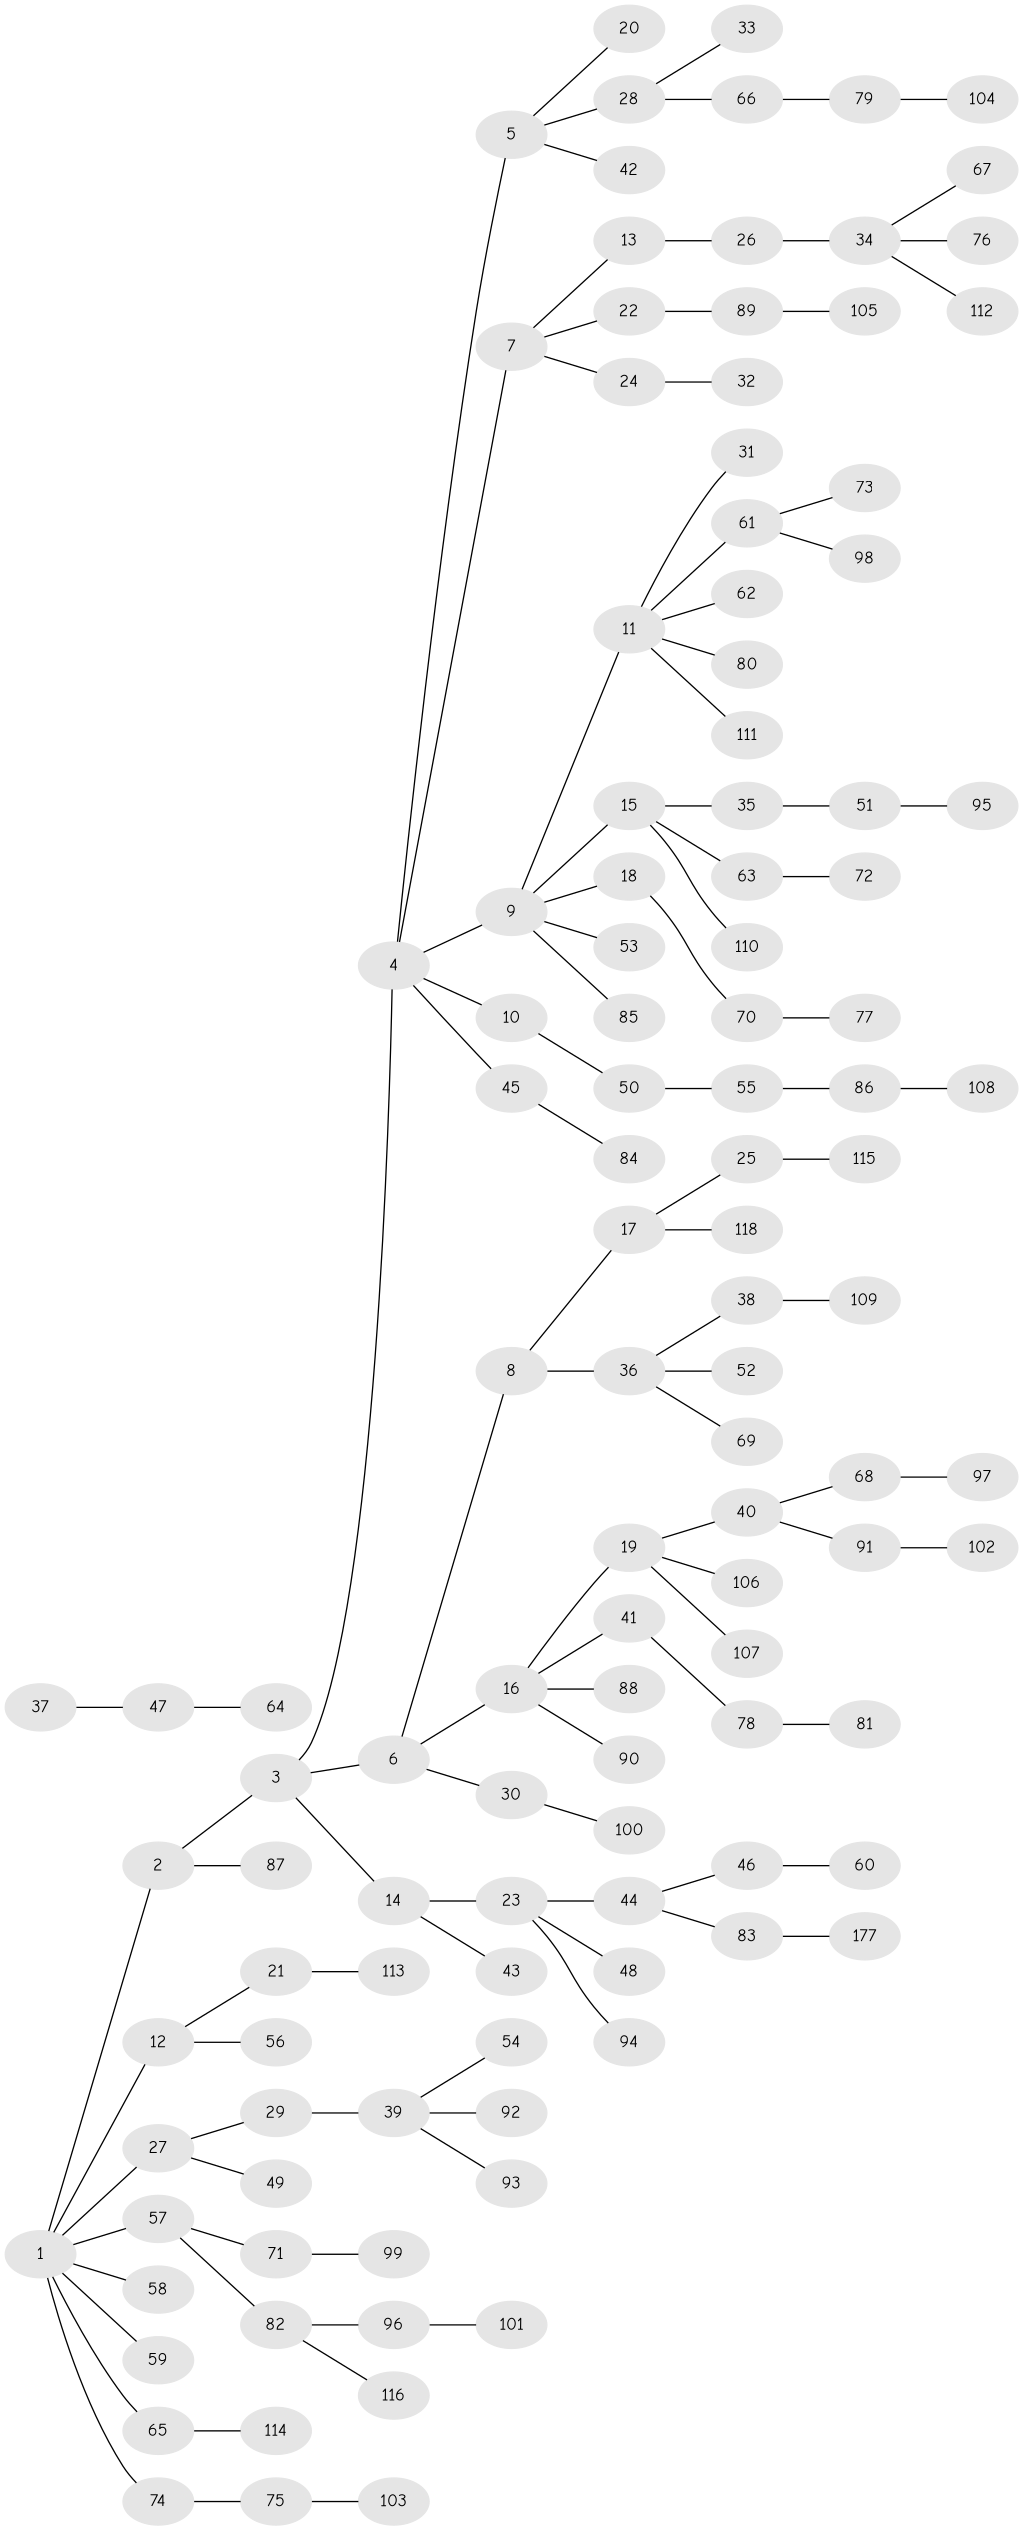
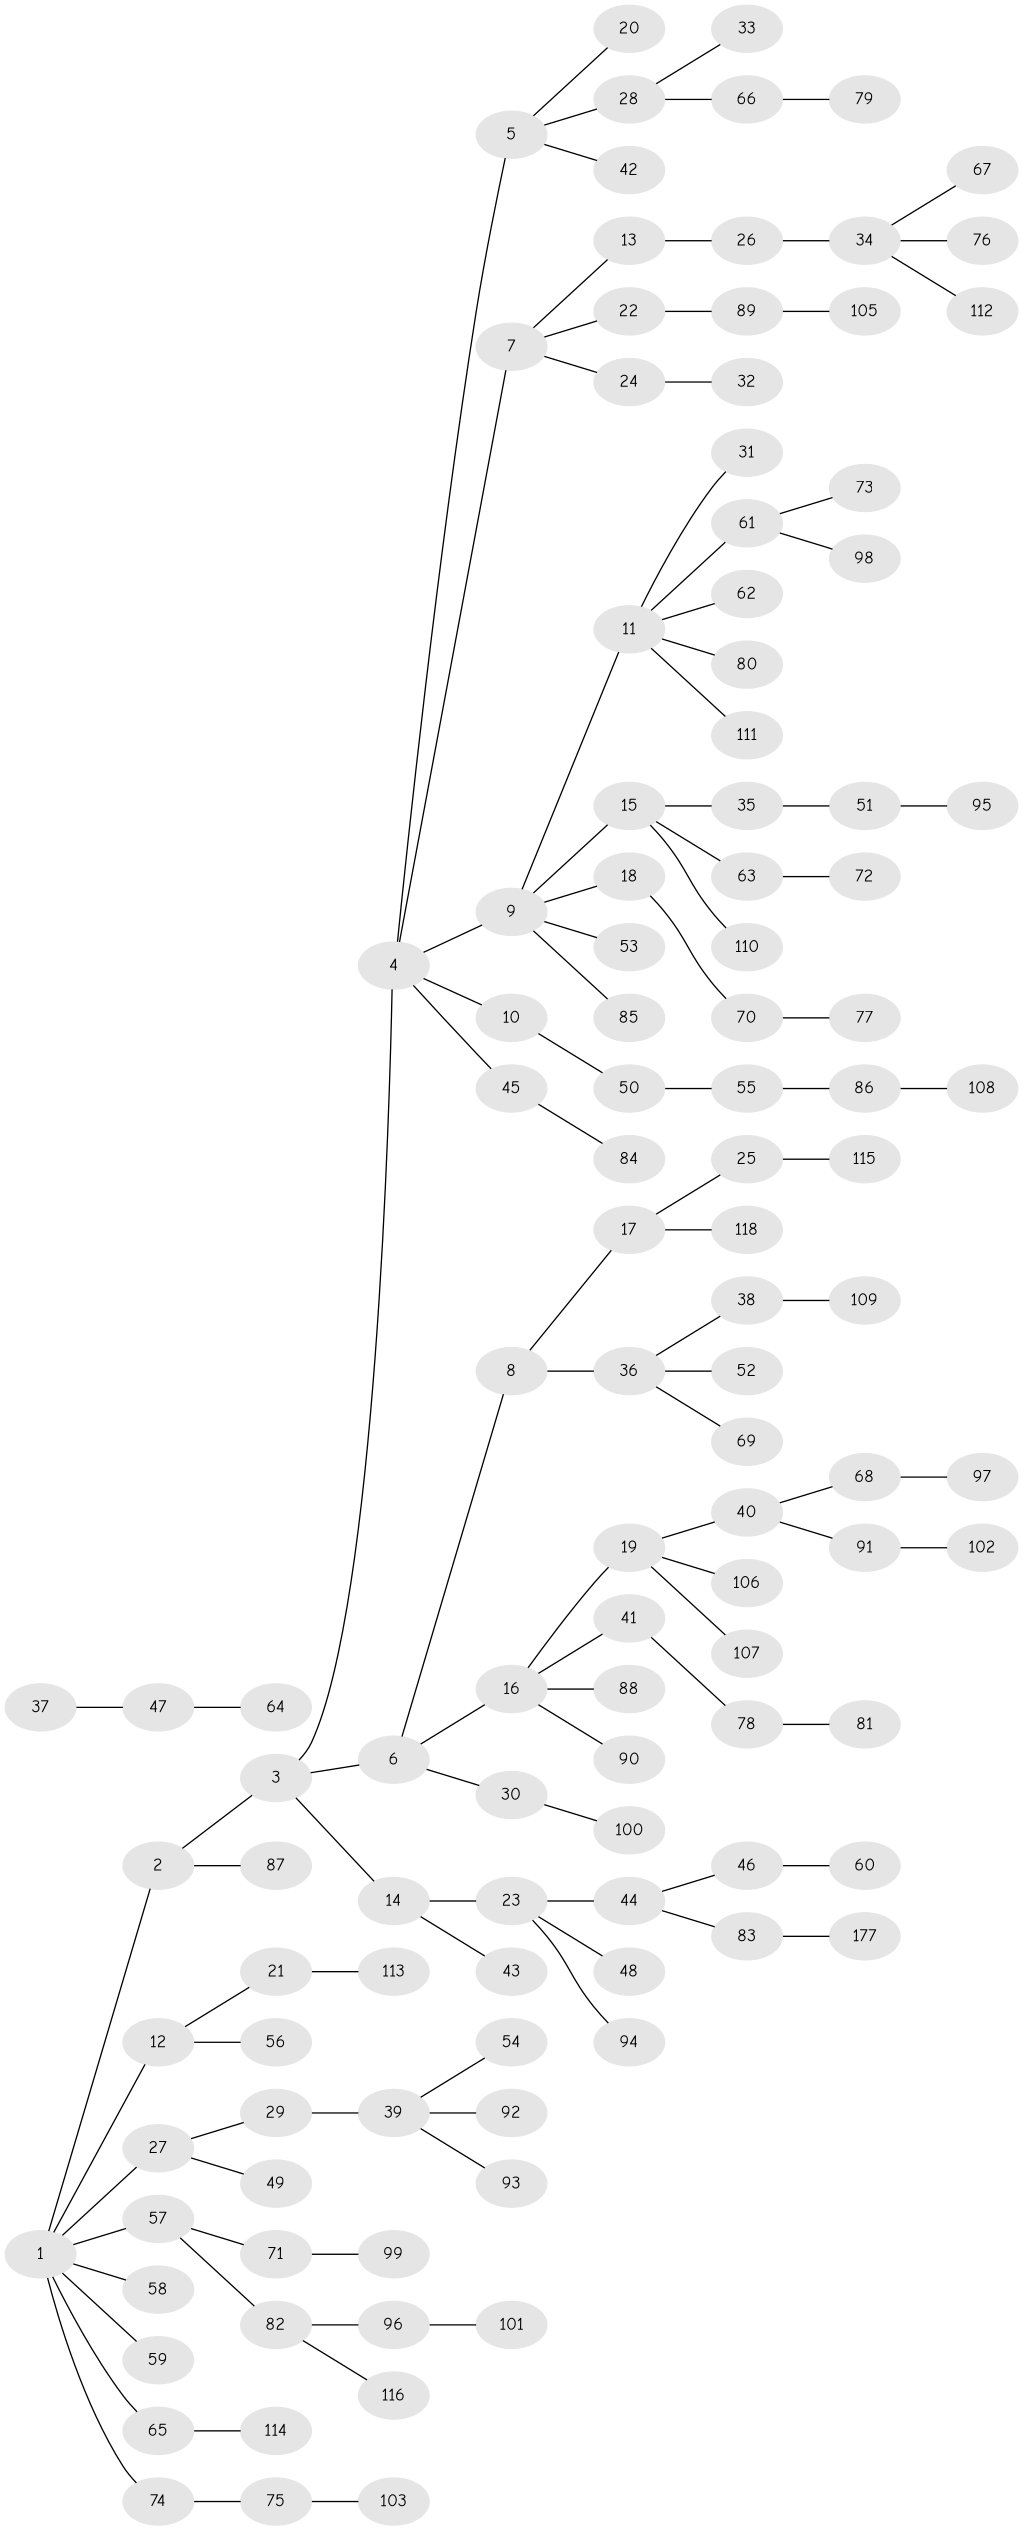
node "104": removed
